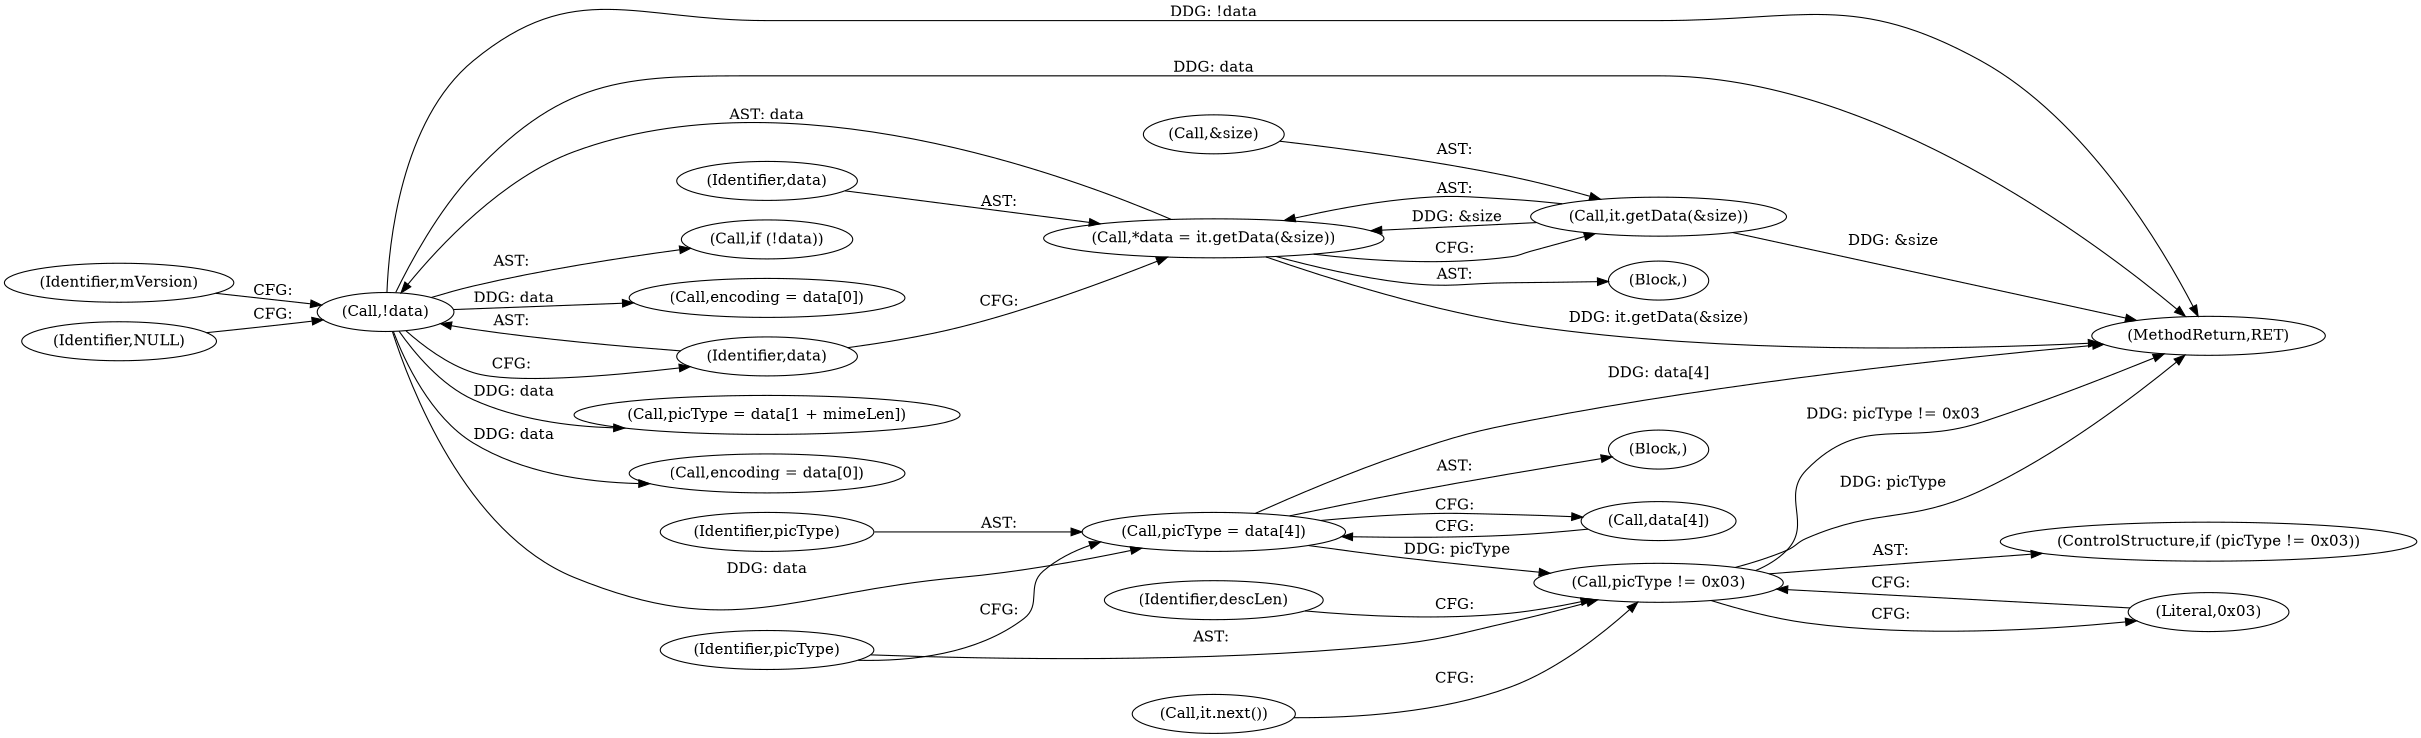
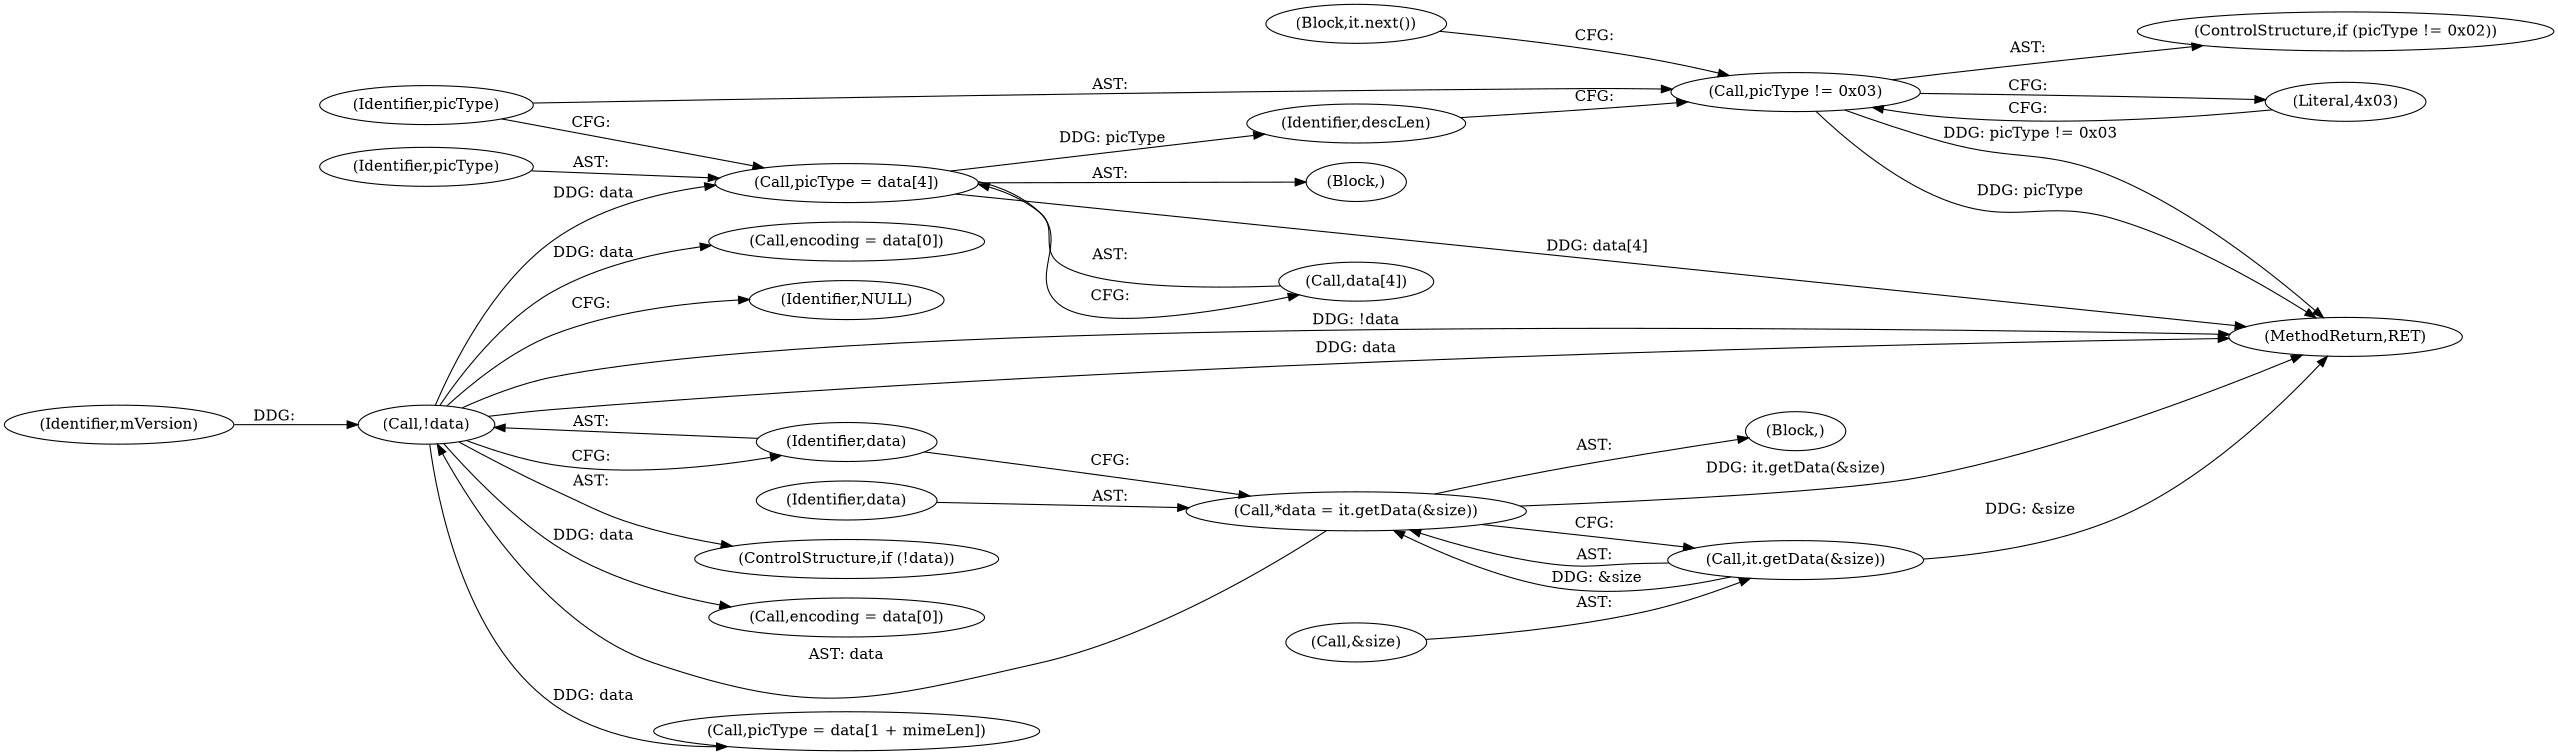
node "(Call,if (!data))": label "(Call,if (!data))" -> "(ControlStructure,if (!data))"
edge "(Identifier,mVersion)" -> "(Call,!data)": label "CFG: " -> "DDG: "
edge "(Identifier,NULL)" -> "(Call,!data)": reversed
edge "(Call,data[4])" -> "(Call,picType = data[4])": label "CFG: " -> "AST: "
node "(ControlStructure,if (picType != 0x03))": label "(ControlStructure,if (picType != 0x03))" -> "(ControlStructure,if (picType != 0x02))"
edge "(Call,picType = data[4])" -> "(Call,picType != 0x03)": now "(Call,picType = data[4])" -> "(Identifier,descLen)"
node "(Literal,0x03)": label "(Literal,0x03)" -> "(Literal,4x03)"
node "(Call,it.next())": label "(Call,it.next())" -> "(Block,it.next())"
